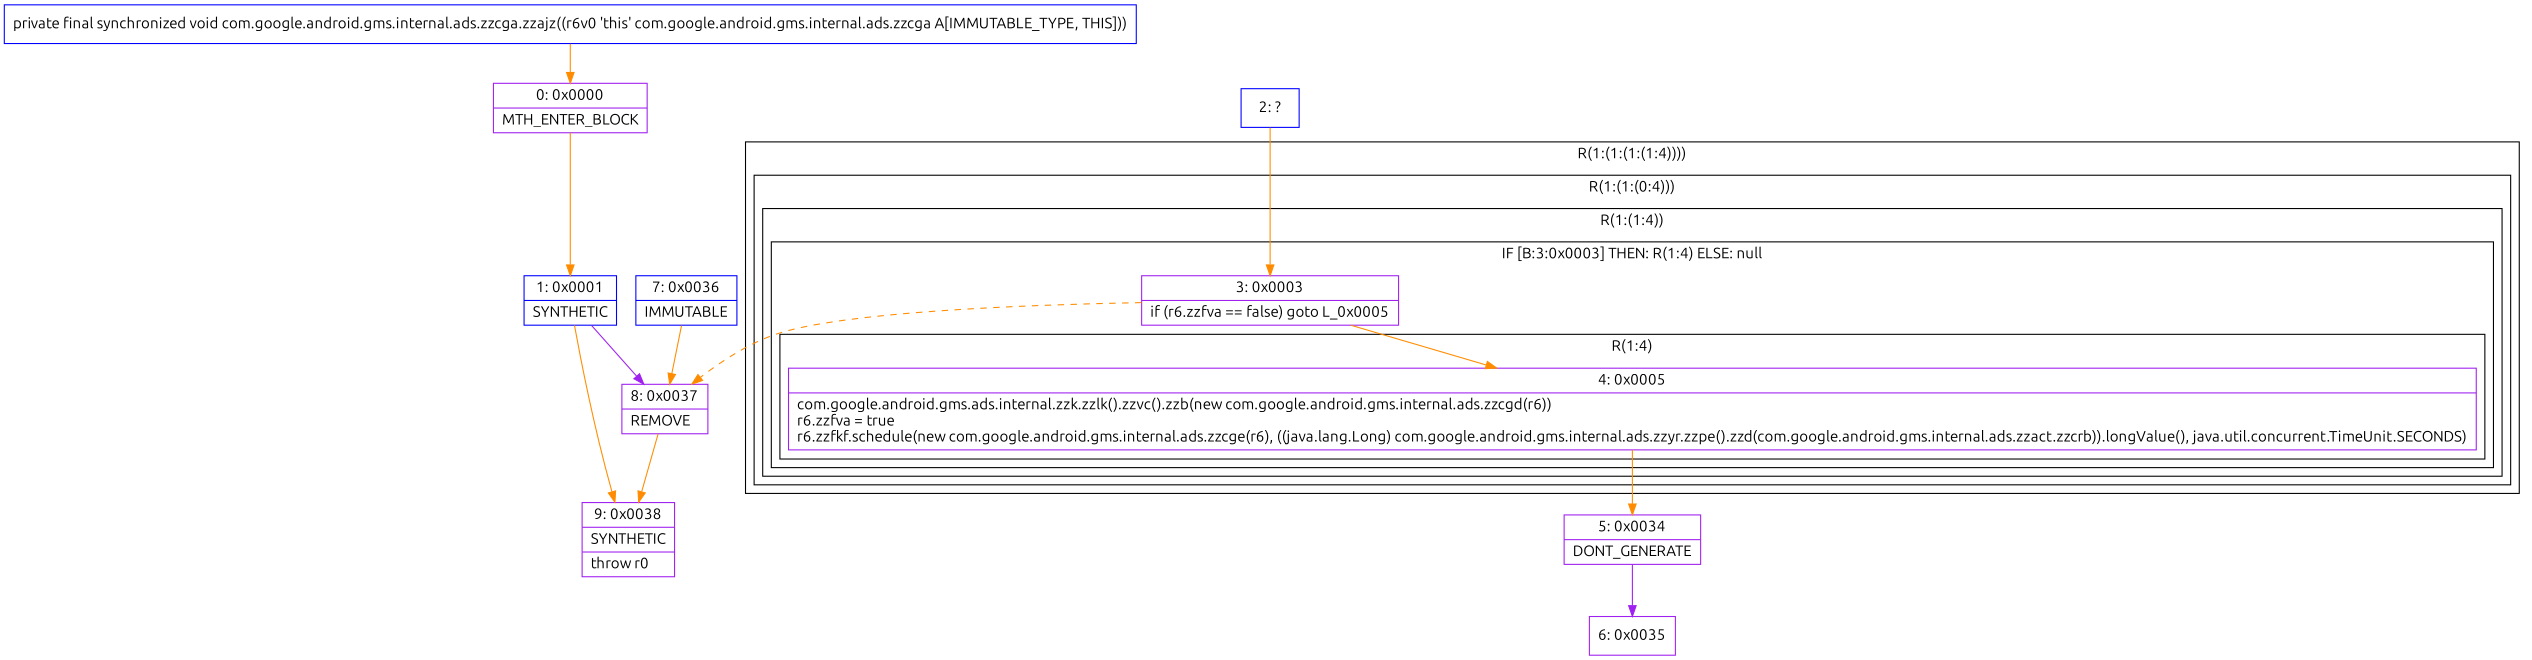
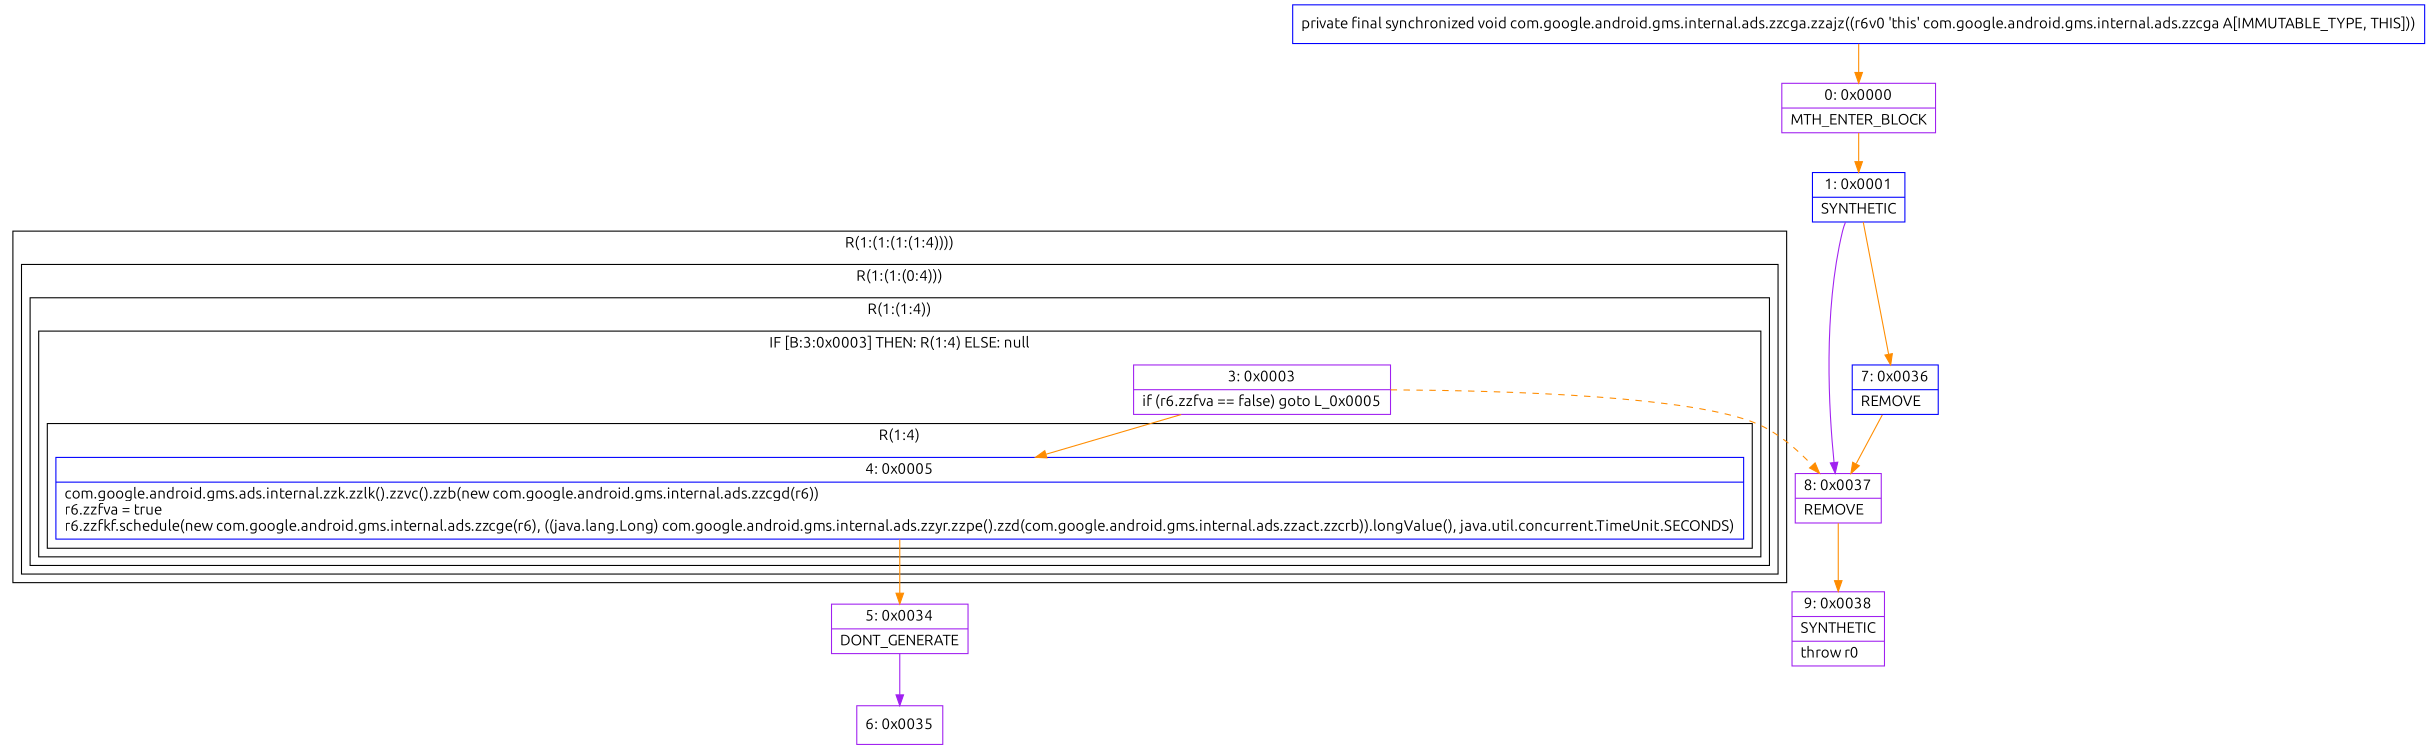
node "2: ?": removed
node "7: 0x0036": text "IMMUTABLE" -> "REMOVE"
edge "1: 0x0001" -> "9: 0x0038": now "1: 0x0001" -> "7: 0x0036"
node "4: 0x0005": color purple -> blue
